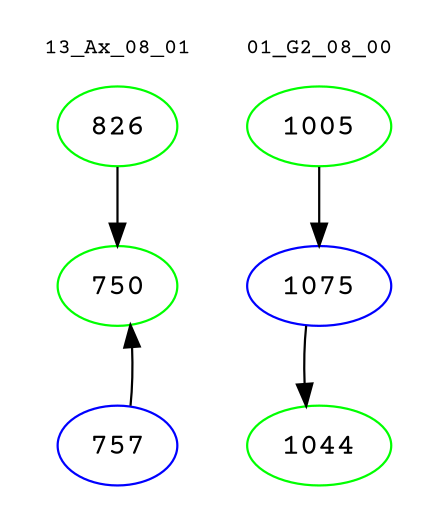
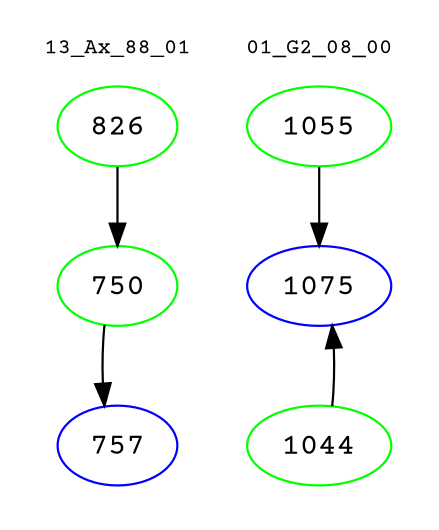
cluster "13_Ax_08_01": label "13_Ax_08_01" -> "13_Ax_88_01"
node "1005": label "1005" -> "1055"
edge "1075" -> "1044": reversed
edge "757" -> "750": reversed
